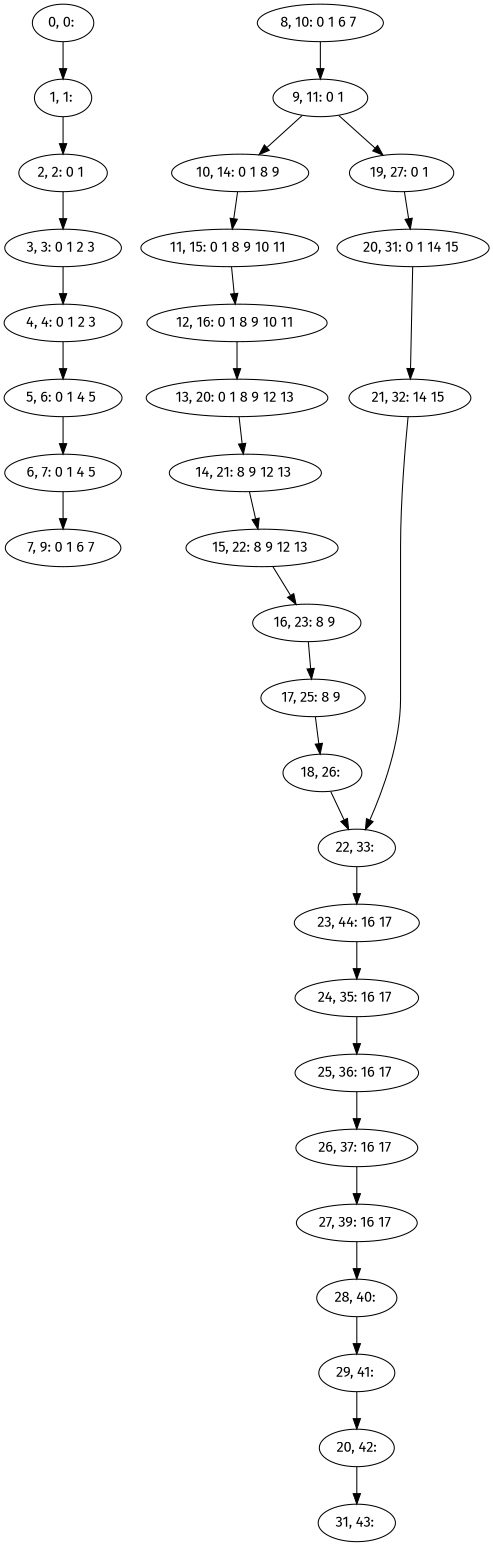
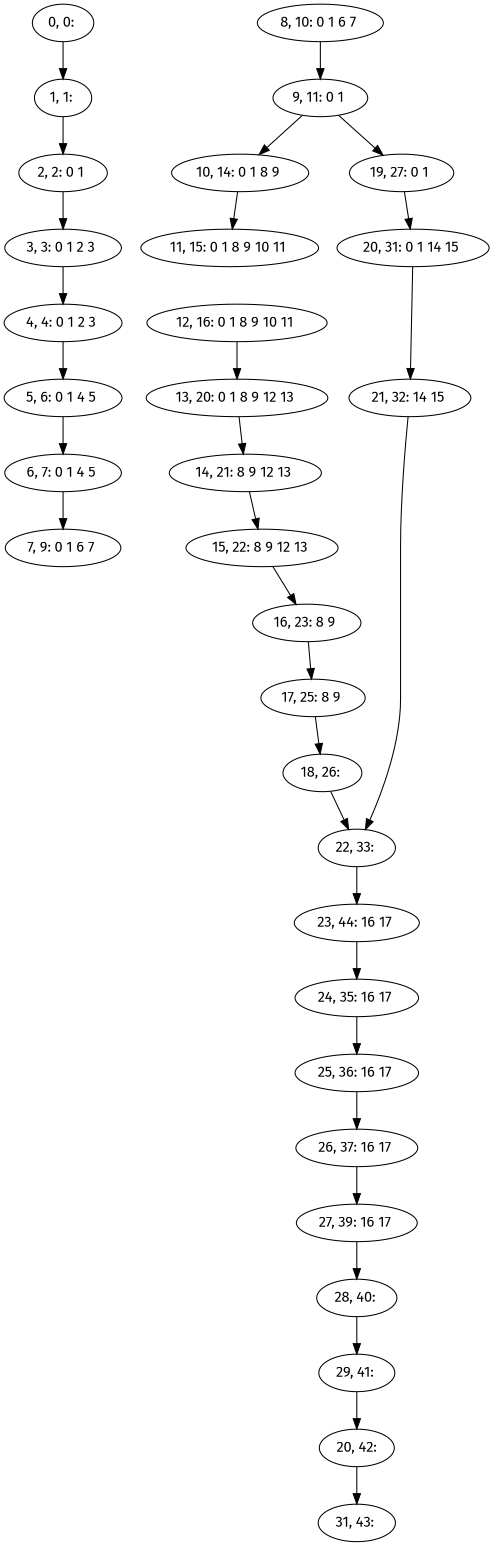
edge "11, 15: 0 1 8 9 10 11" -> "12, 16: 0 1 8 9 10 11": removed
